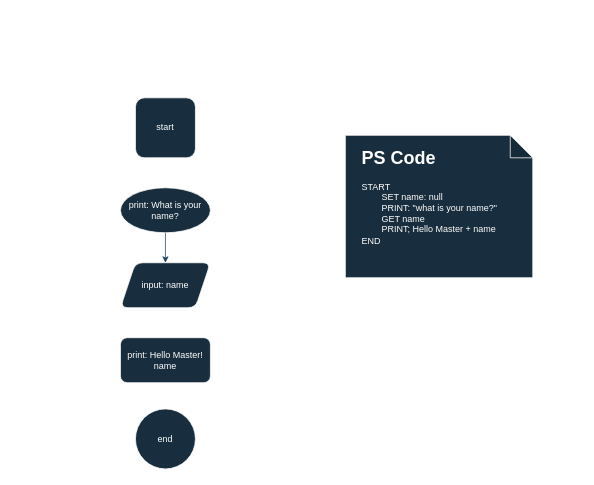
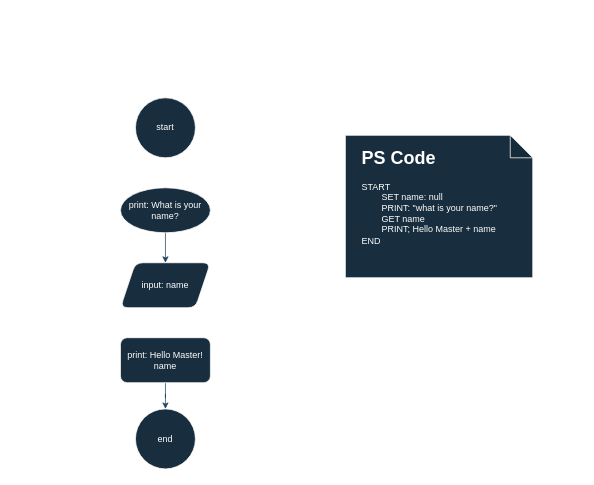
node "start": shape rounded rectangle -> ellipse
edge "print: Hello Master! name" -> "end": added
